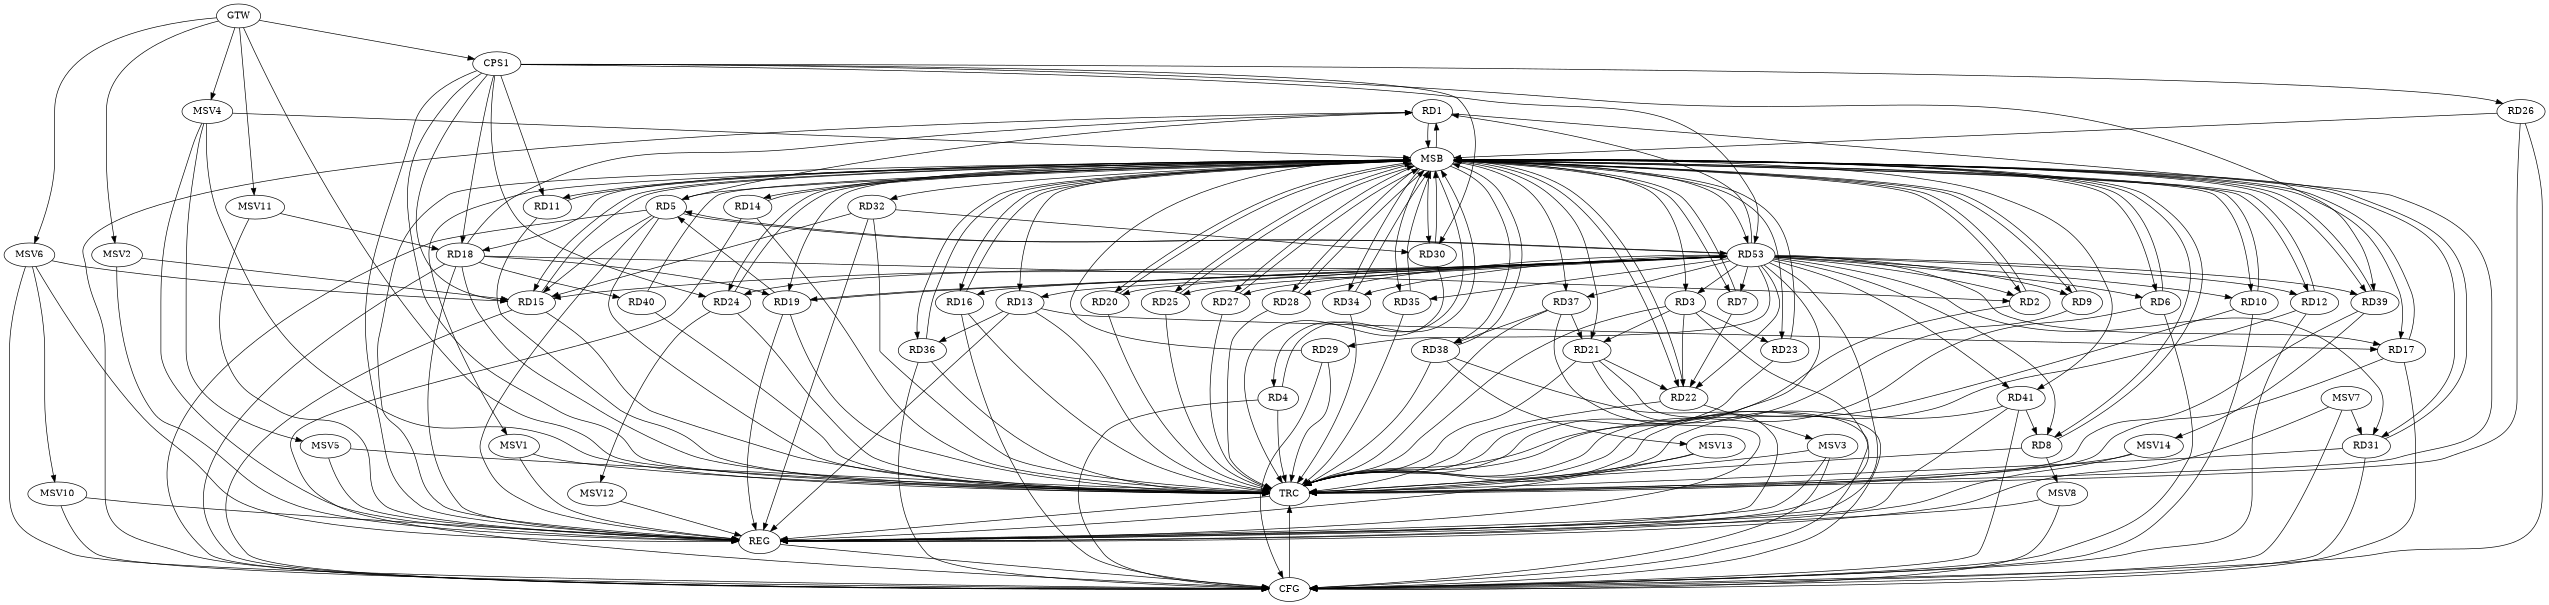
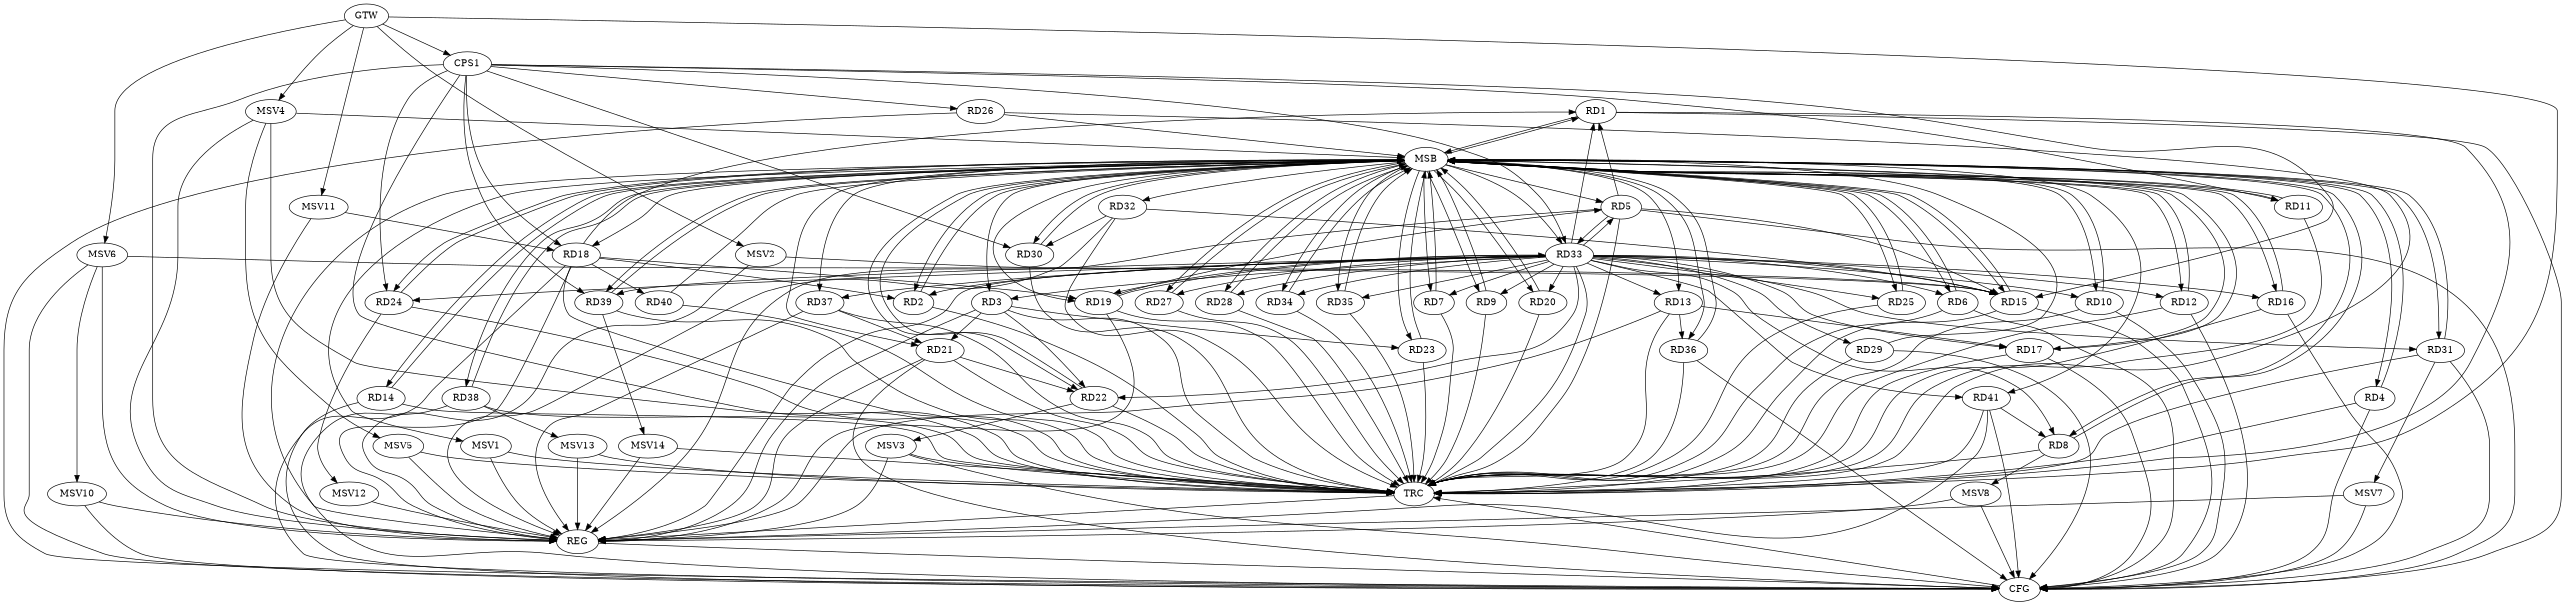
node "RD53": label "RD53" -> "RD33"
edge "RD37" -> "RD38": removed
edge "RD7" -> "RD22": now "RD7" -> "TRC"
edge "MSV7" -> "RD31": reversed
